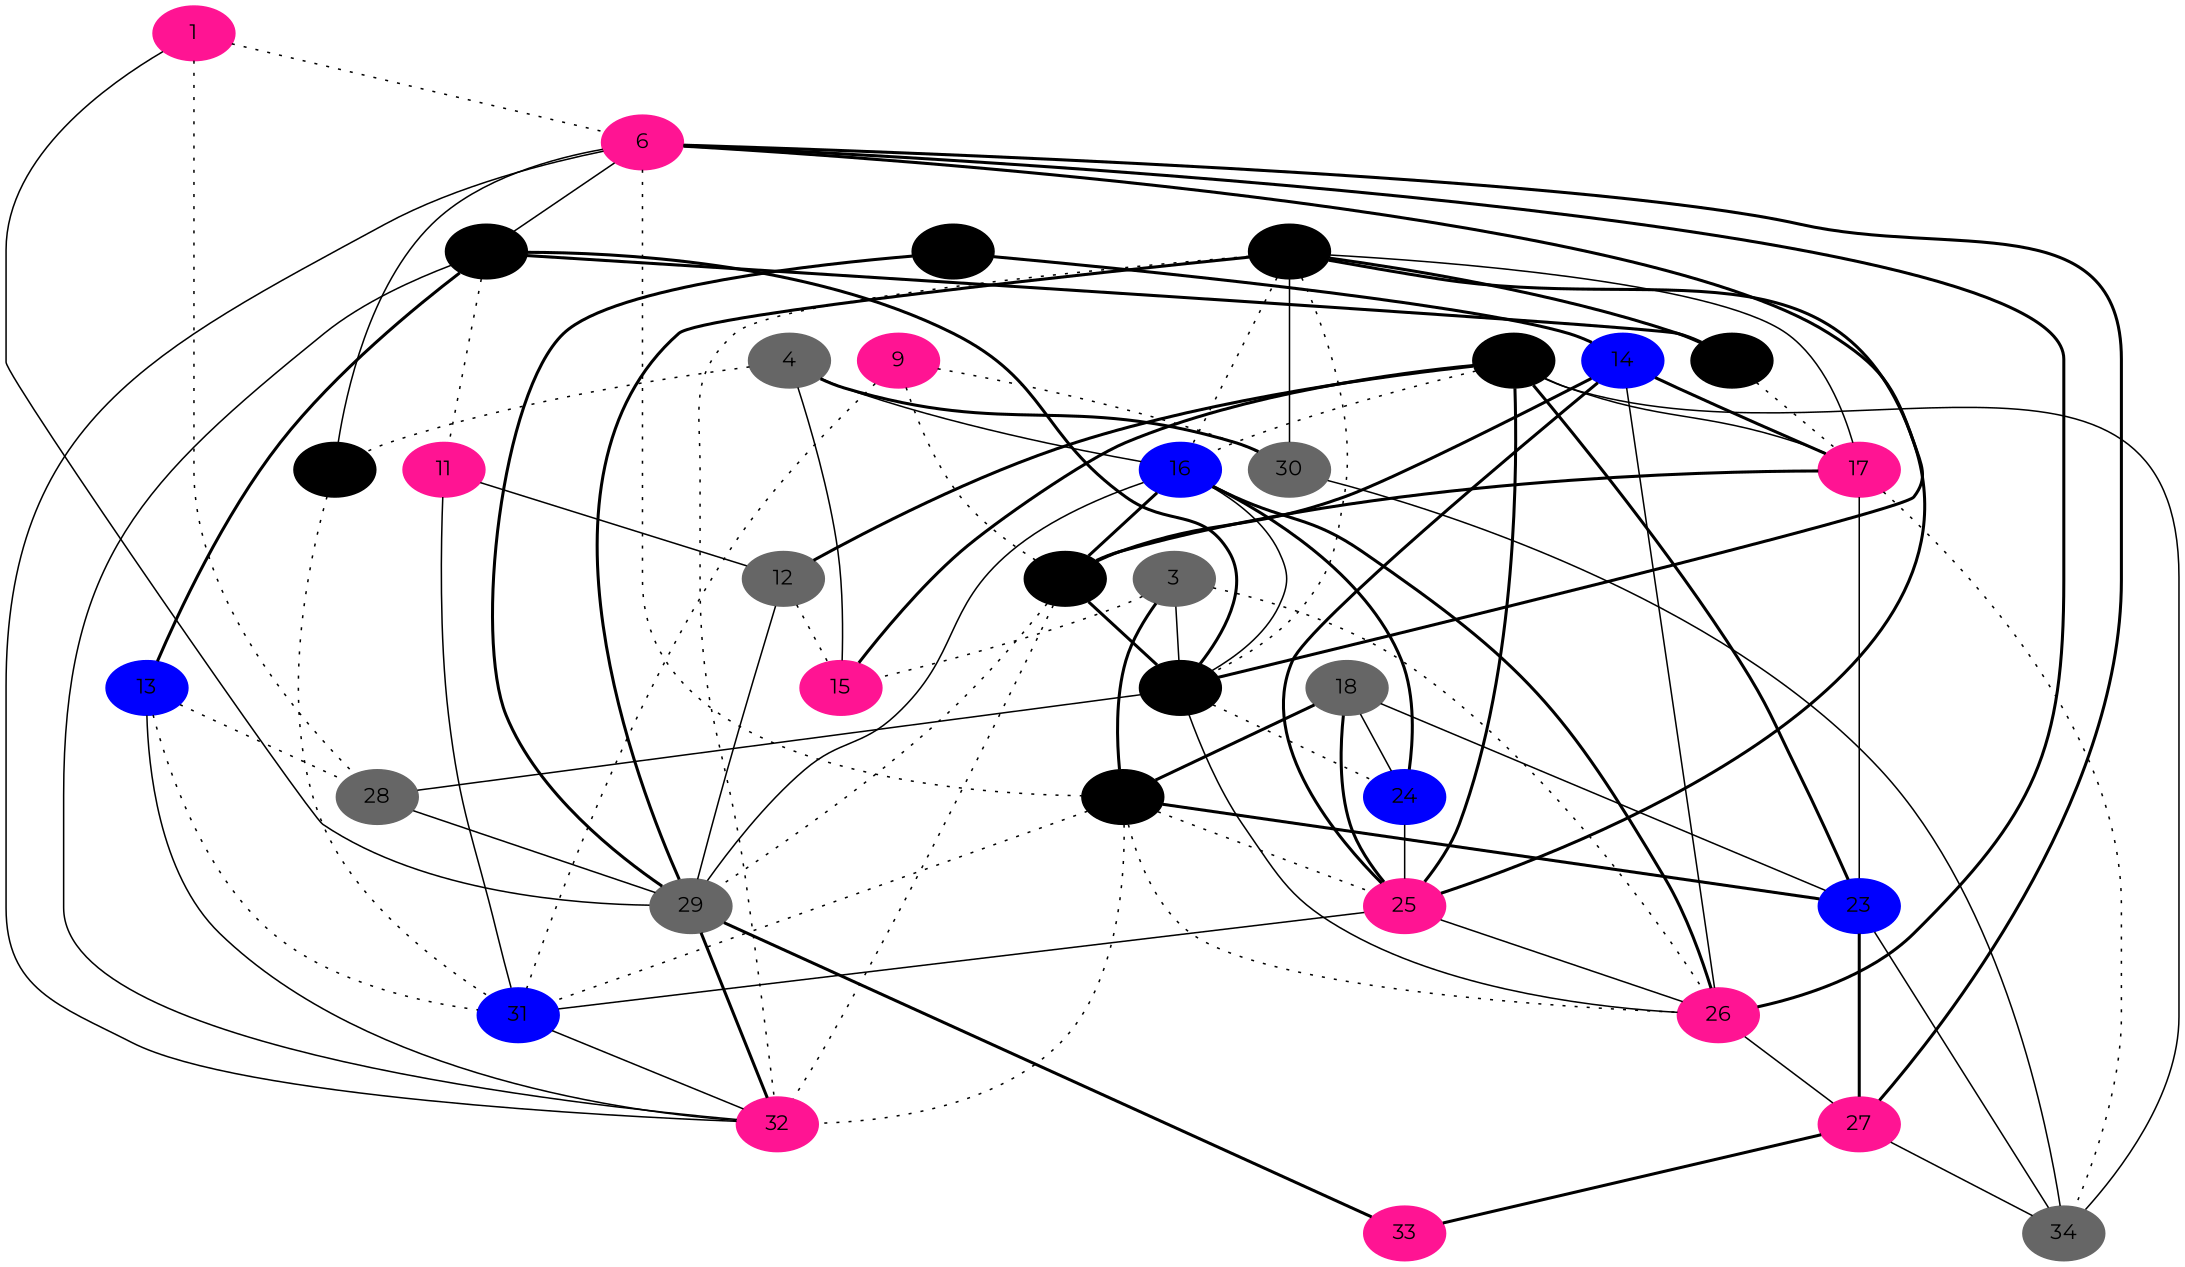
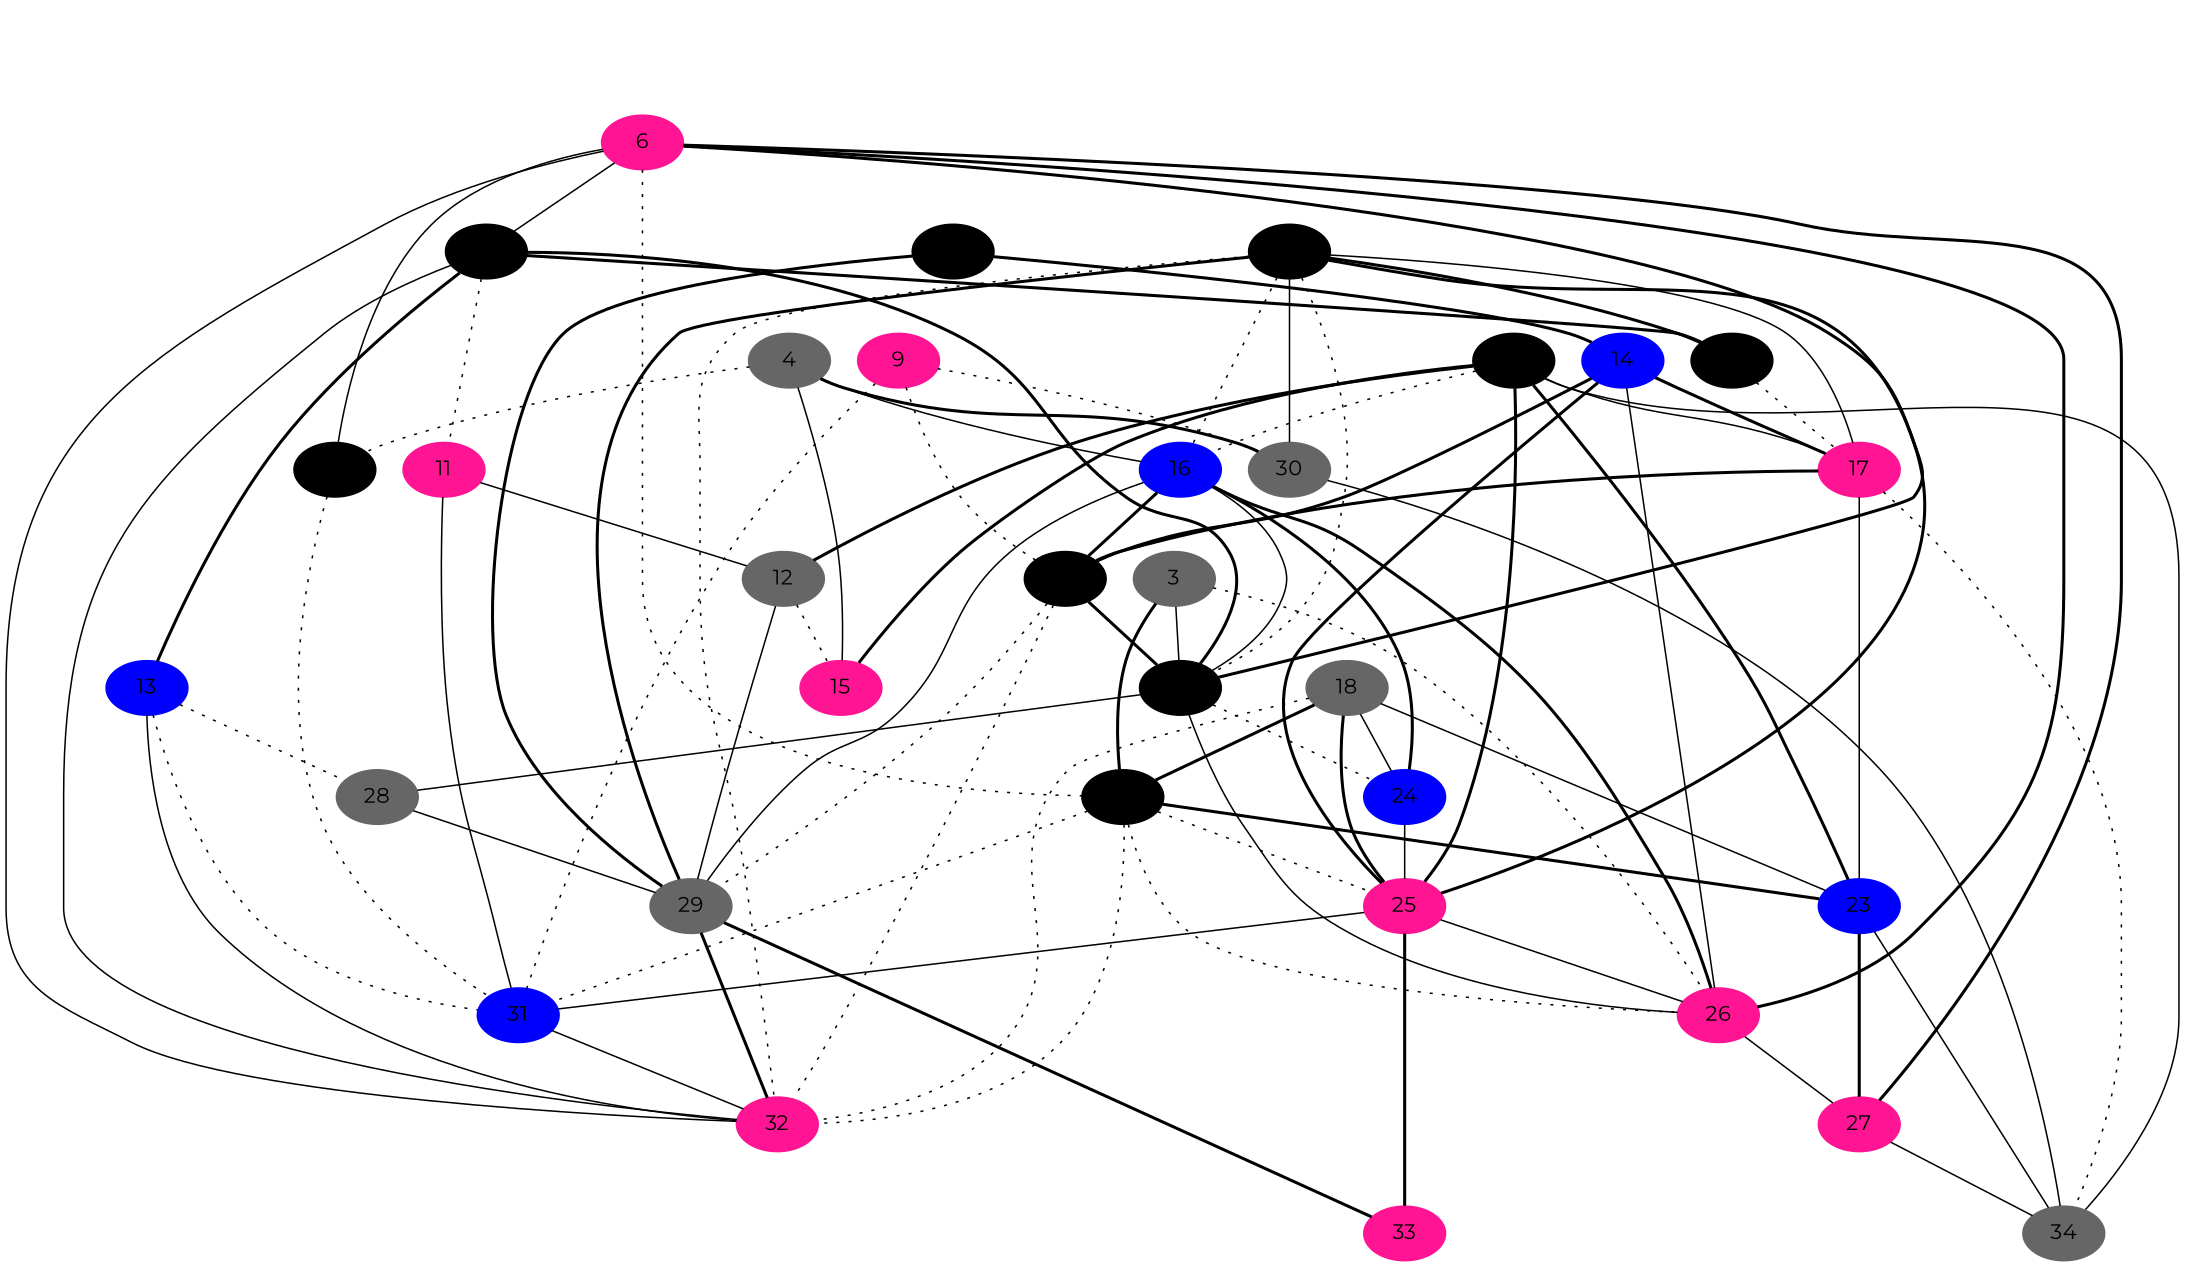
node "1": removed
edge "3" -- "15": removed
edge "18" -- "32": added
edge "27" -- "33": now "25" -- "33"
